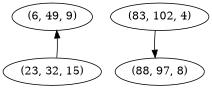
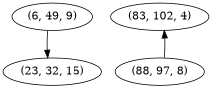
edge "(83, 102, 4)" -> "(88, 97, 8)": reversed
edge "(23, 32, 15)" -> "(6, 49, 9)": reversed
